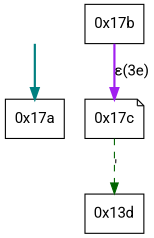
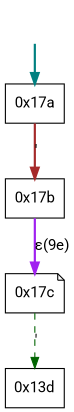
edge "0x17b" -> "0x17c": label "ε(3e)" -> "ε(9e)"
edge "0x17a" -> "0x17b": added, label "'"
